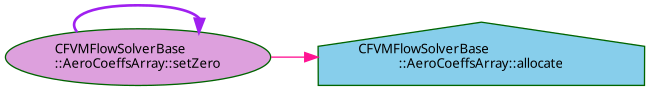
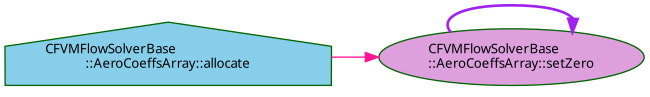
edge "CFVMFlowSolverBase ::AeroCoeffsArray::setZero" -> "CFVMFlowSolverBase ::AeroCoeffsArray::allocate": reversed
